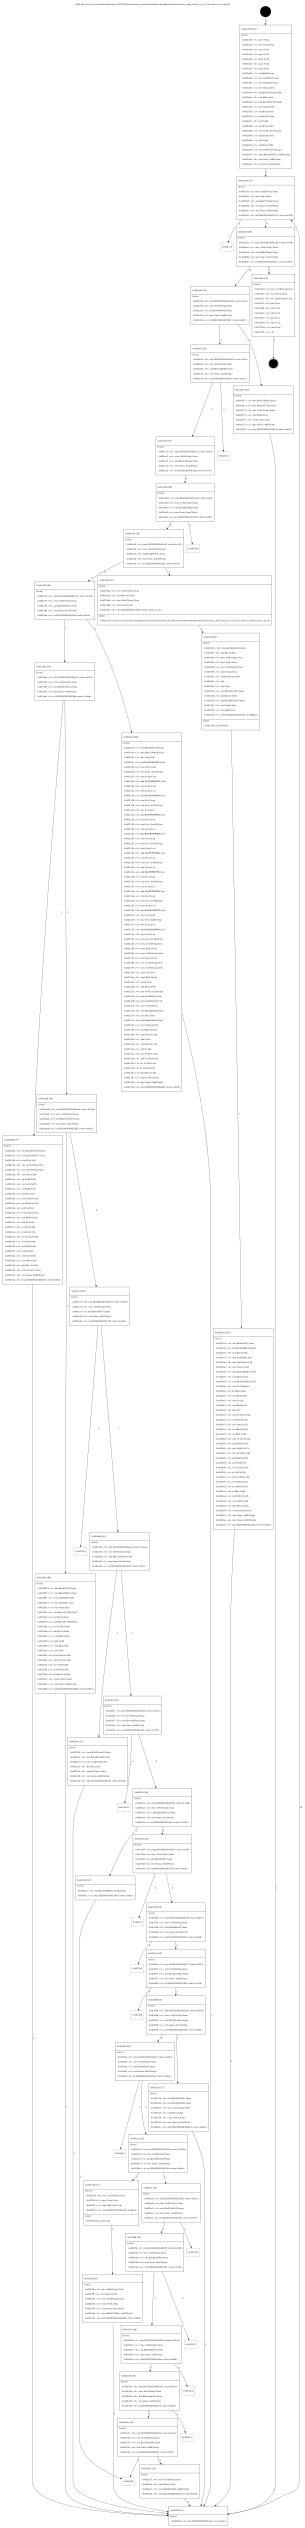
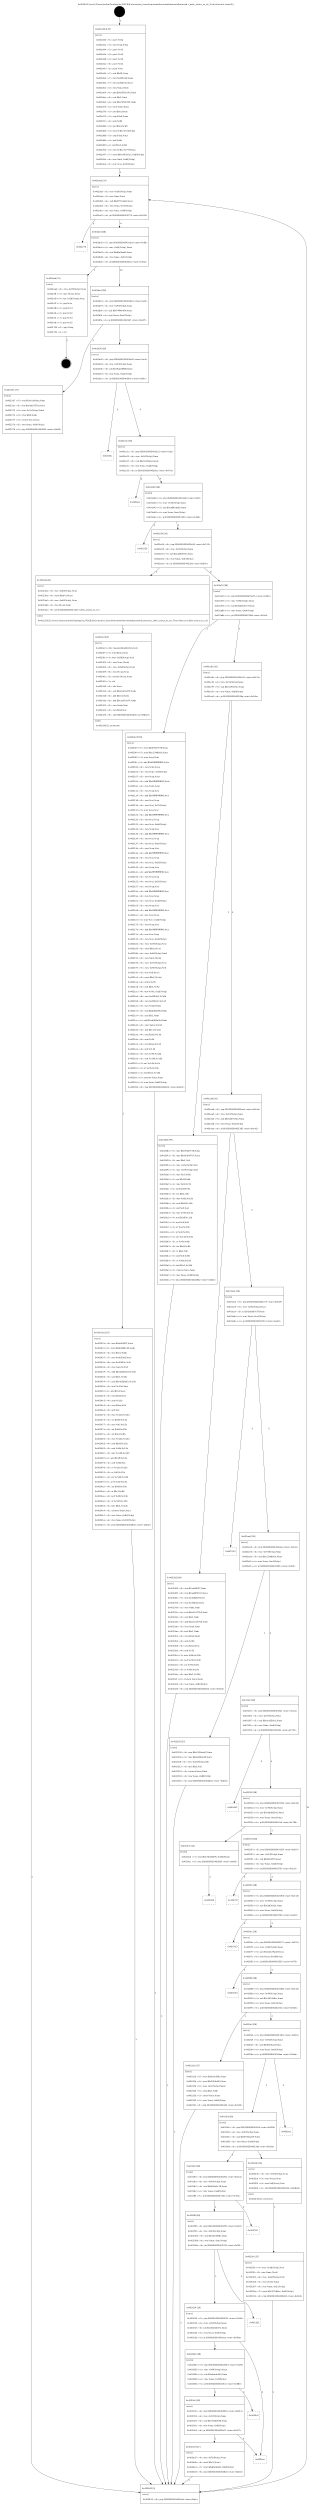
node "0x4026ba": added
edge "0x40204c [28]" -> "0x402068": now "0x40204c [28]" -> "0x4026c6"
